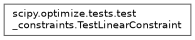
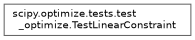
node "scipy.optimize.tests.test _constraints.TestLinearConstraint": label "scipy.optimize.tests.test _constraints.TestLinearConstraint" -> "scipy.optimize.tests.test _optimize.TestLinearConstraint"
